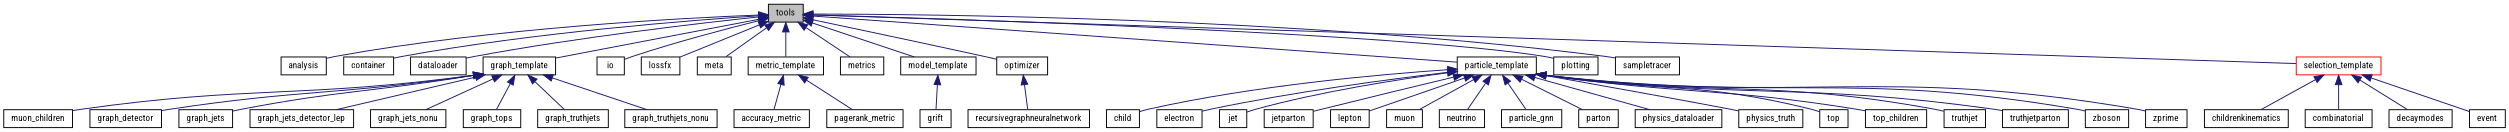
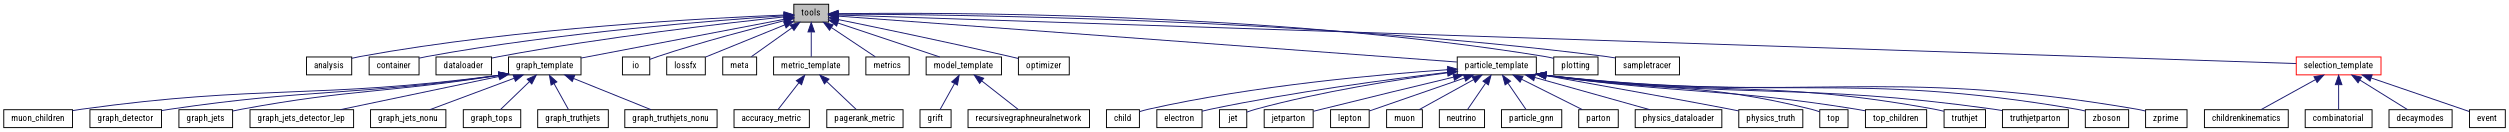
edge "recursivegraphneuralnetwork" -> "optimizer": now "recursivegraphneuralnetwork" -> "model_template"
